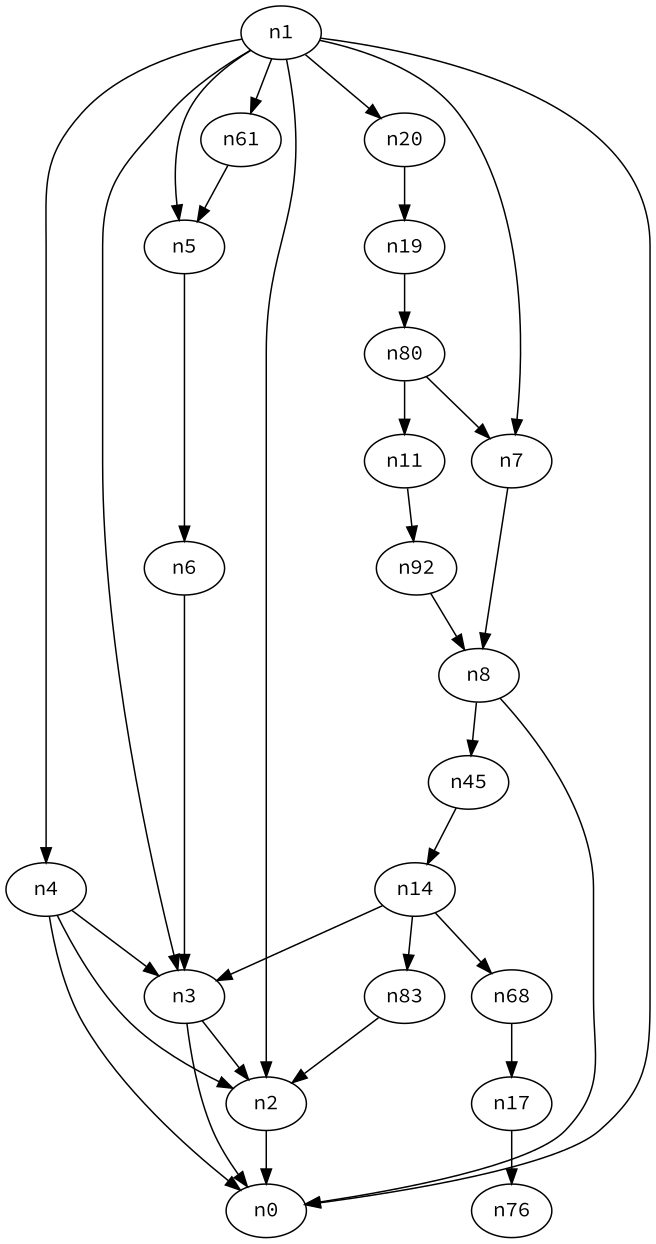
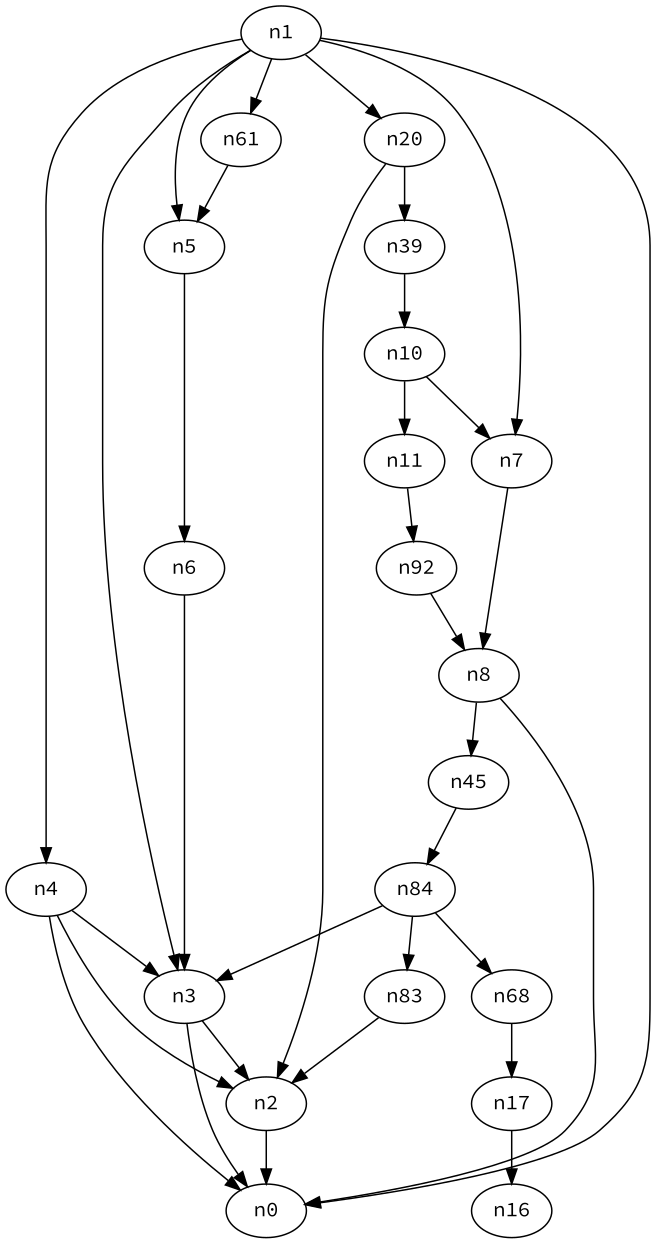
node "n19": label "n19" -> "n39"
node "n80": label "n80" -> "n10"
edge "n1" -> "n2": now "n20" -> "n2"
node "n14": label "n14" -> "n84"
node "n76": label "n76" -> "n16"
